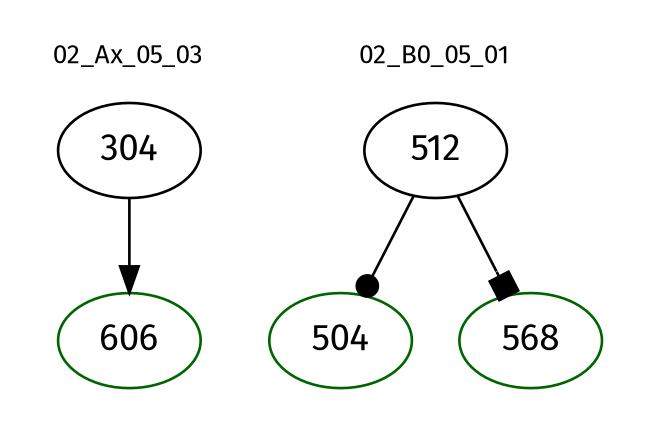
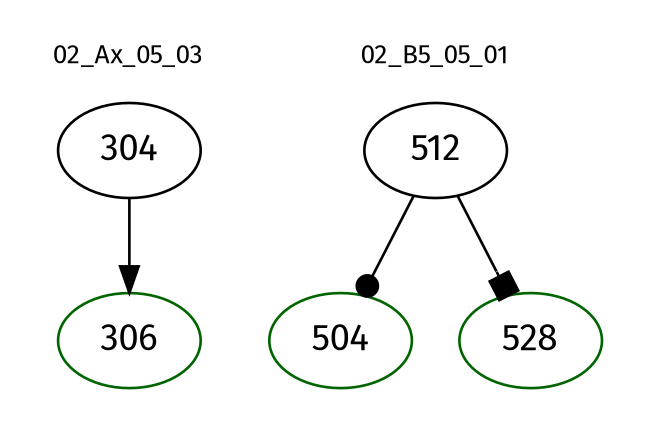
cluster "02_B0_05_01": label "02_B0_05_01" -> "02_B5_05_01"
node "606": label "606" -> "306"
node "568": label "568" -> "528"
